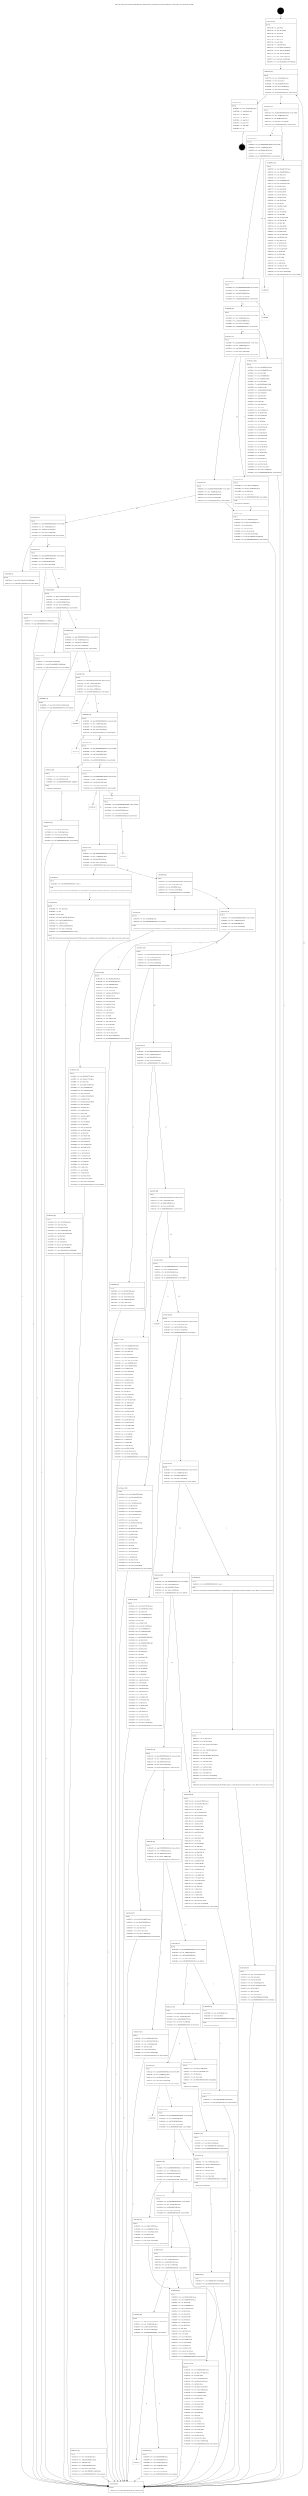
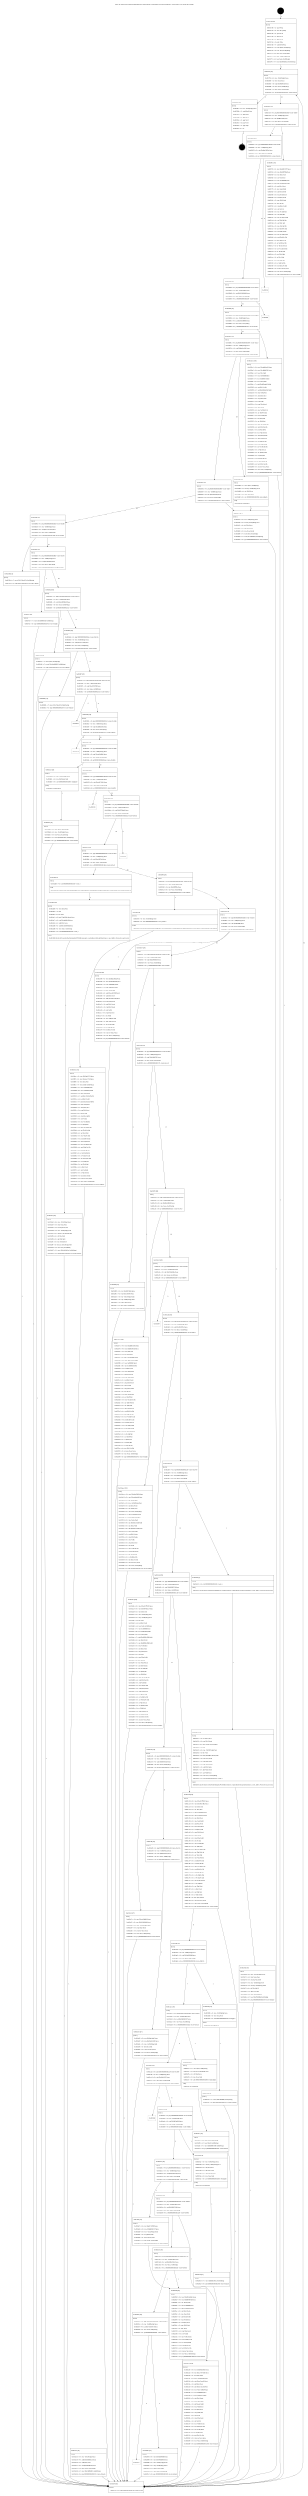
edge "0x40194a [25]" -> "0x40197c [25]": now "0x401963 [25]" -> "0x40197c [25]"
edge "0x401a8f [25]" -> "0x401aa8 [25]": now "0x401c18 [134]" -> "0x401aa8 [25]"
